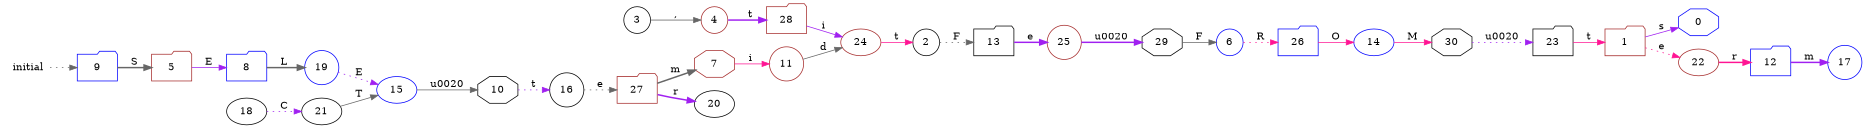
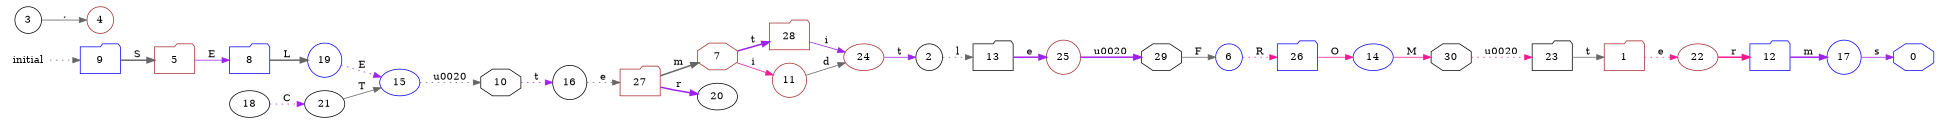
edge "4" -> "28": now "7" -> "28"
edge "1" -> "0": now "17" -> "0"
edge "2" -> "13": label "F" -> "l"
edge "24" -> "2": color deeppink -> purple
edge "30" -> "23": color purple -> deeppink
edge "23" -> "1": color deeppink -> gray40
edge "15" -> "10": style solid -> dotted
